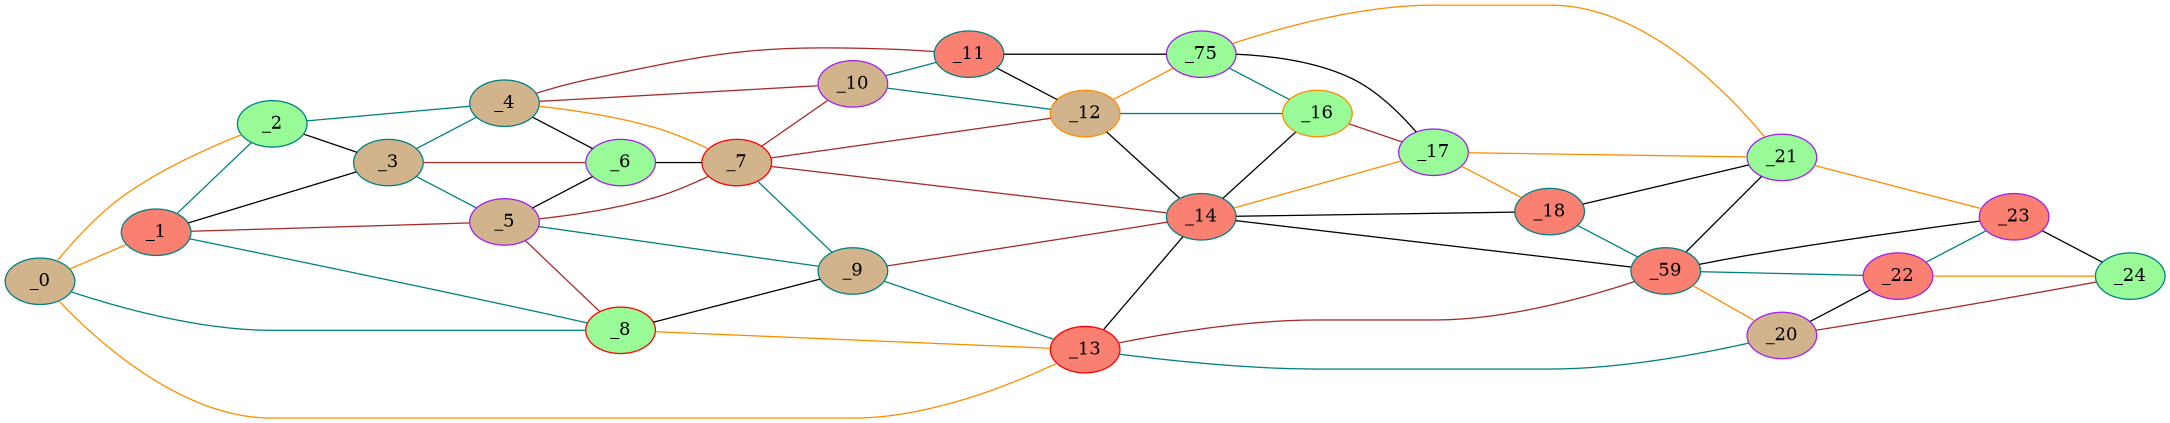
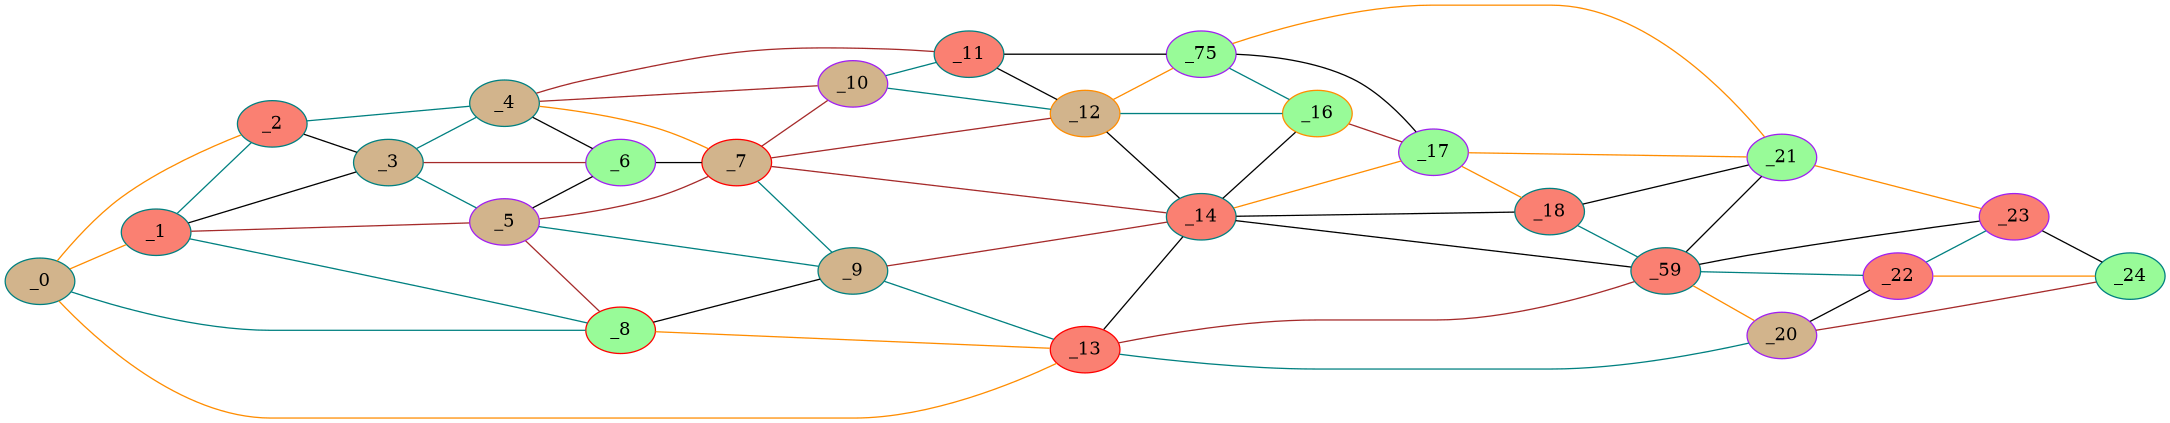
node "_2": fillcolor palegreen -> salmon
